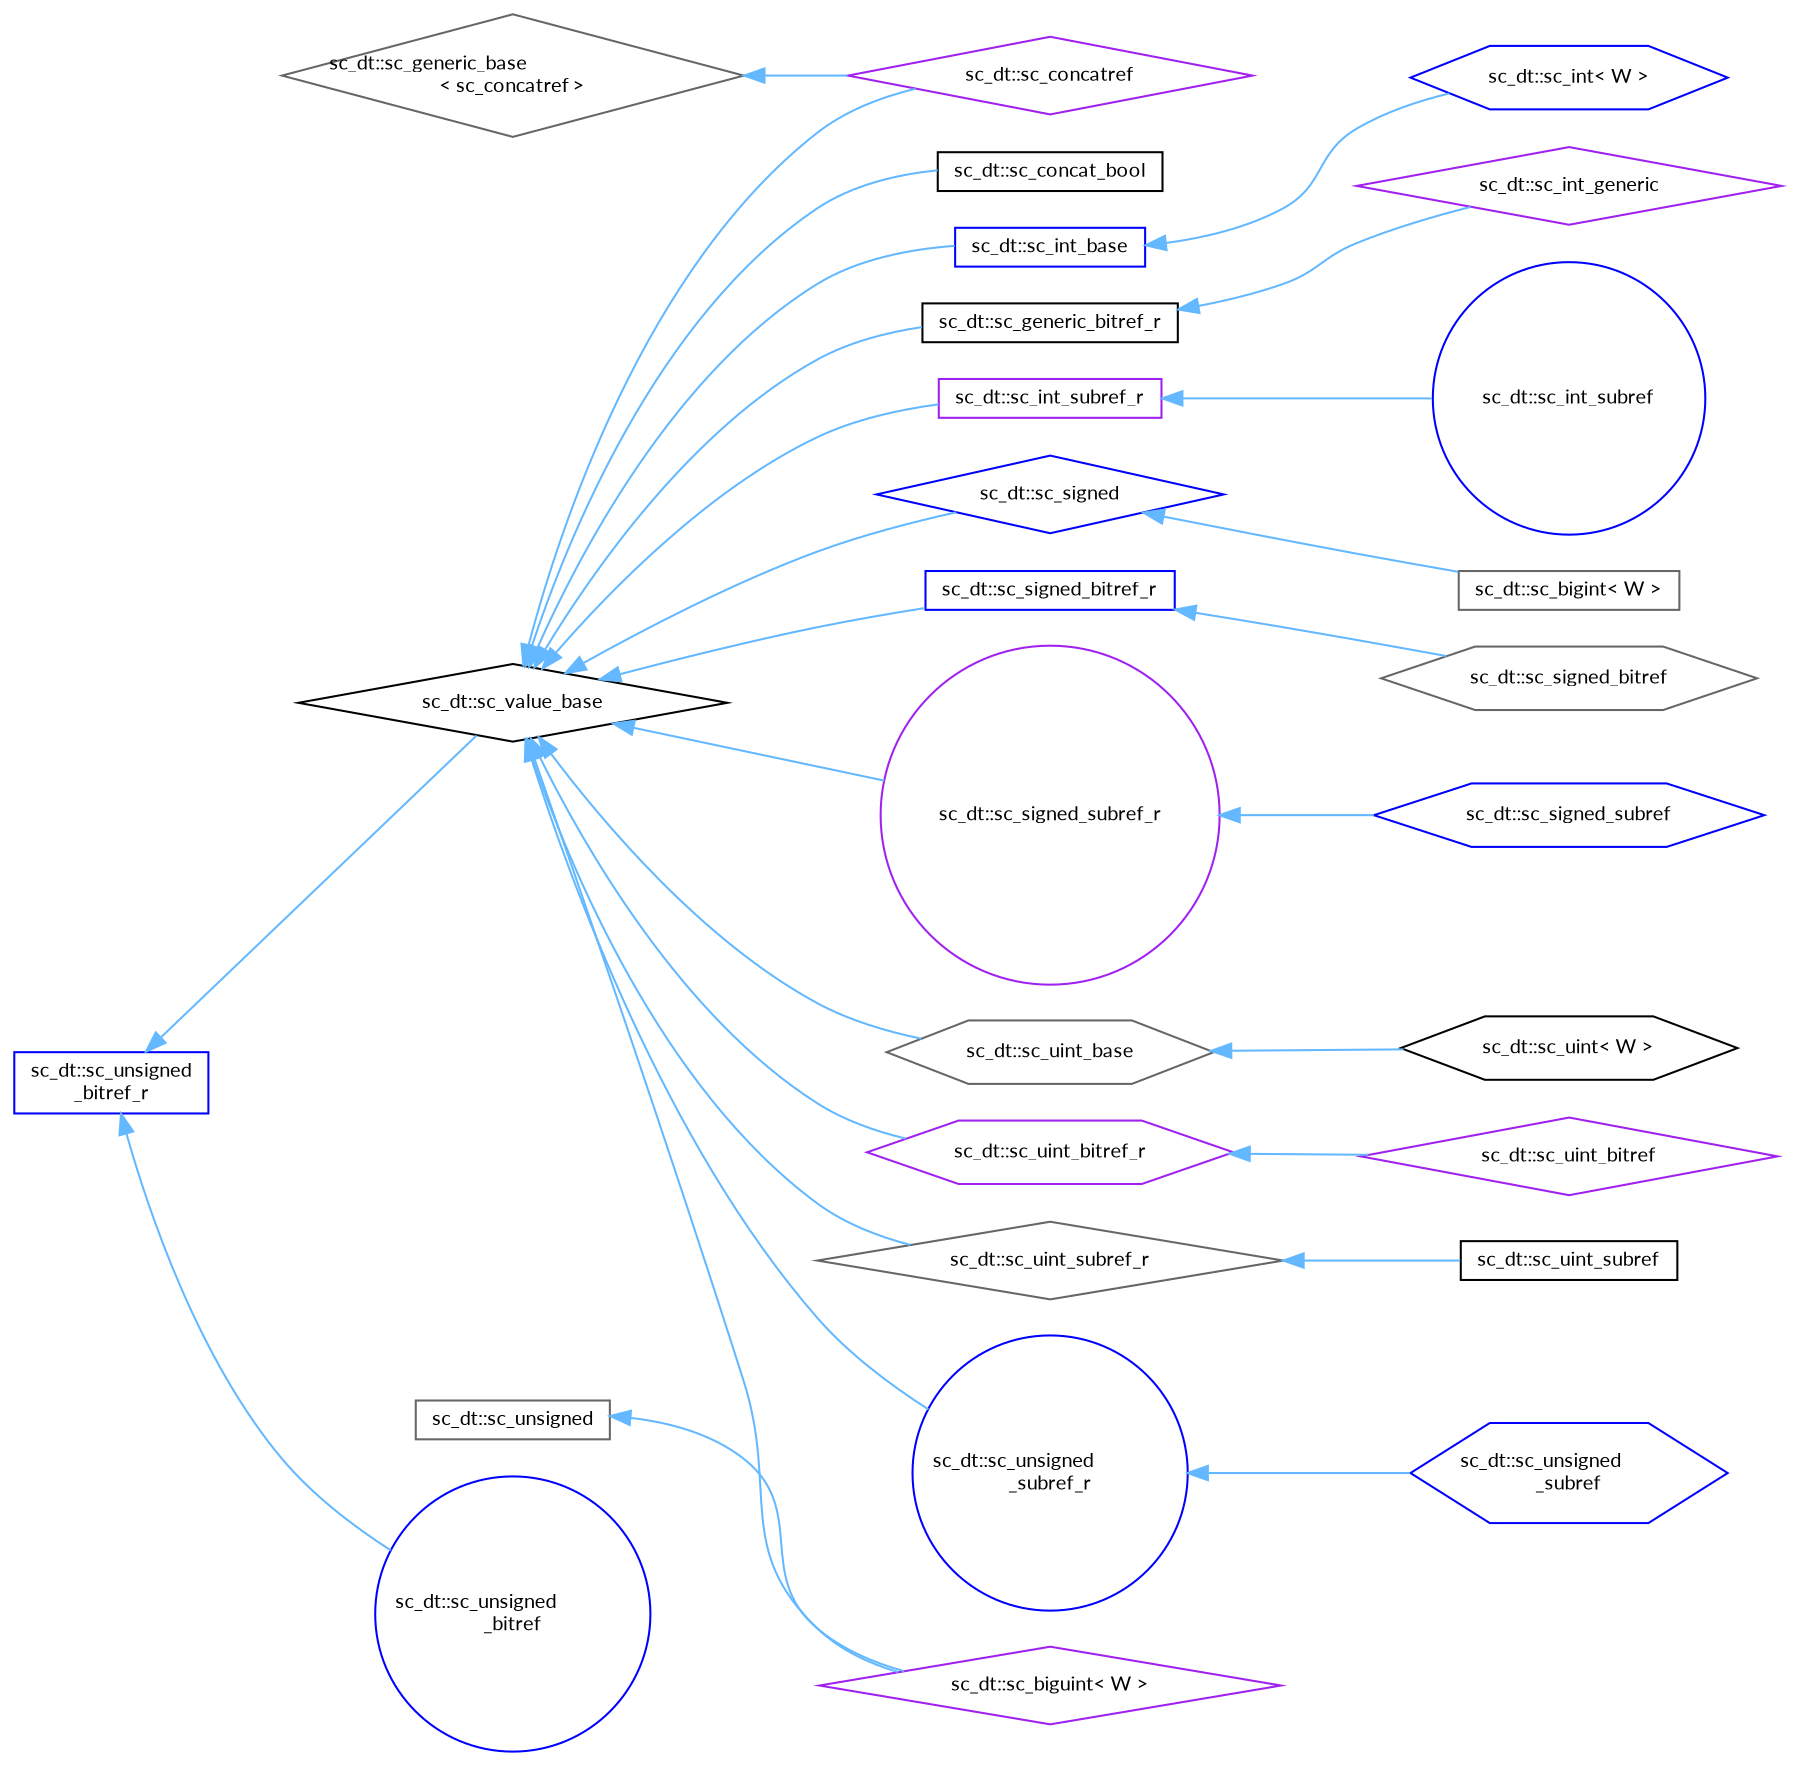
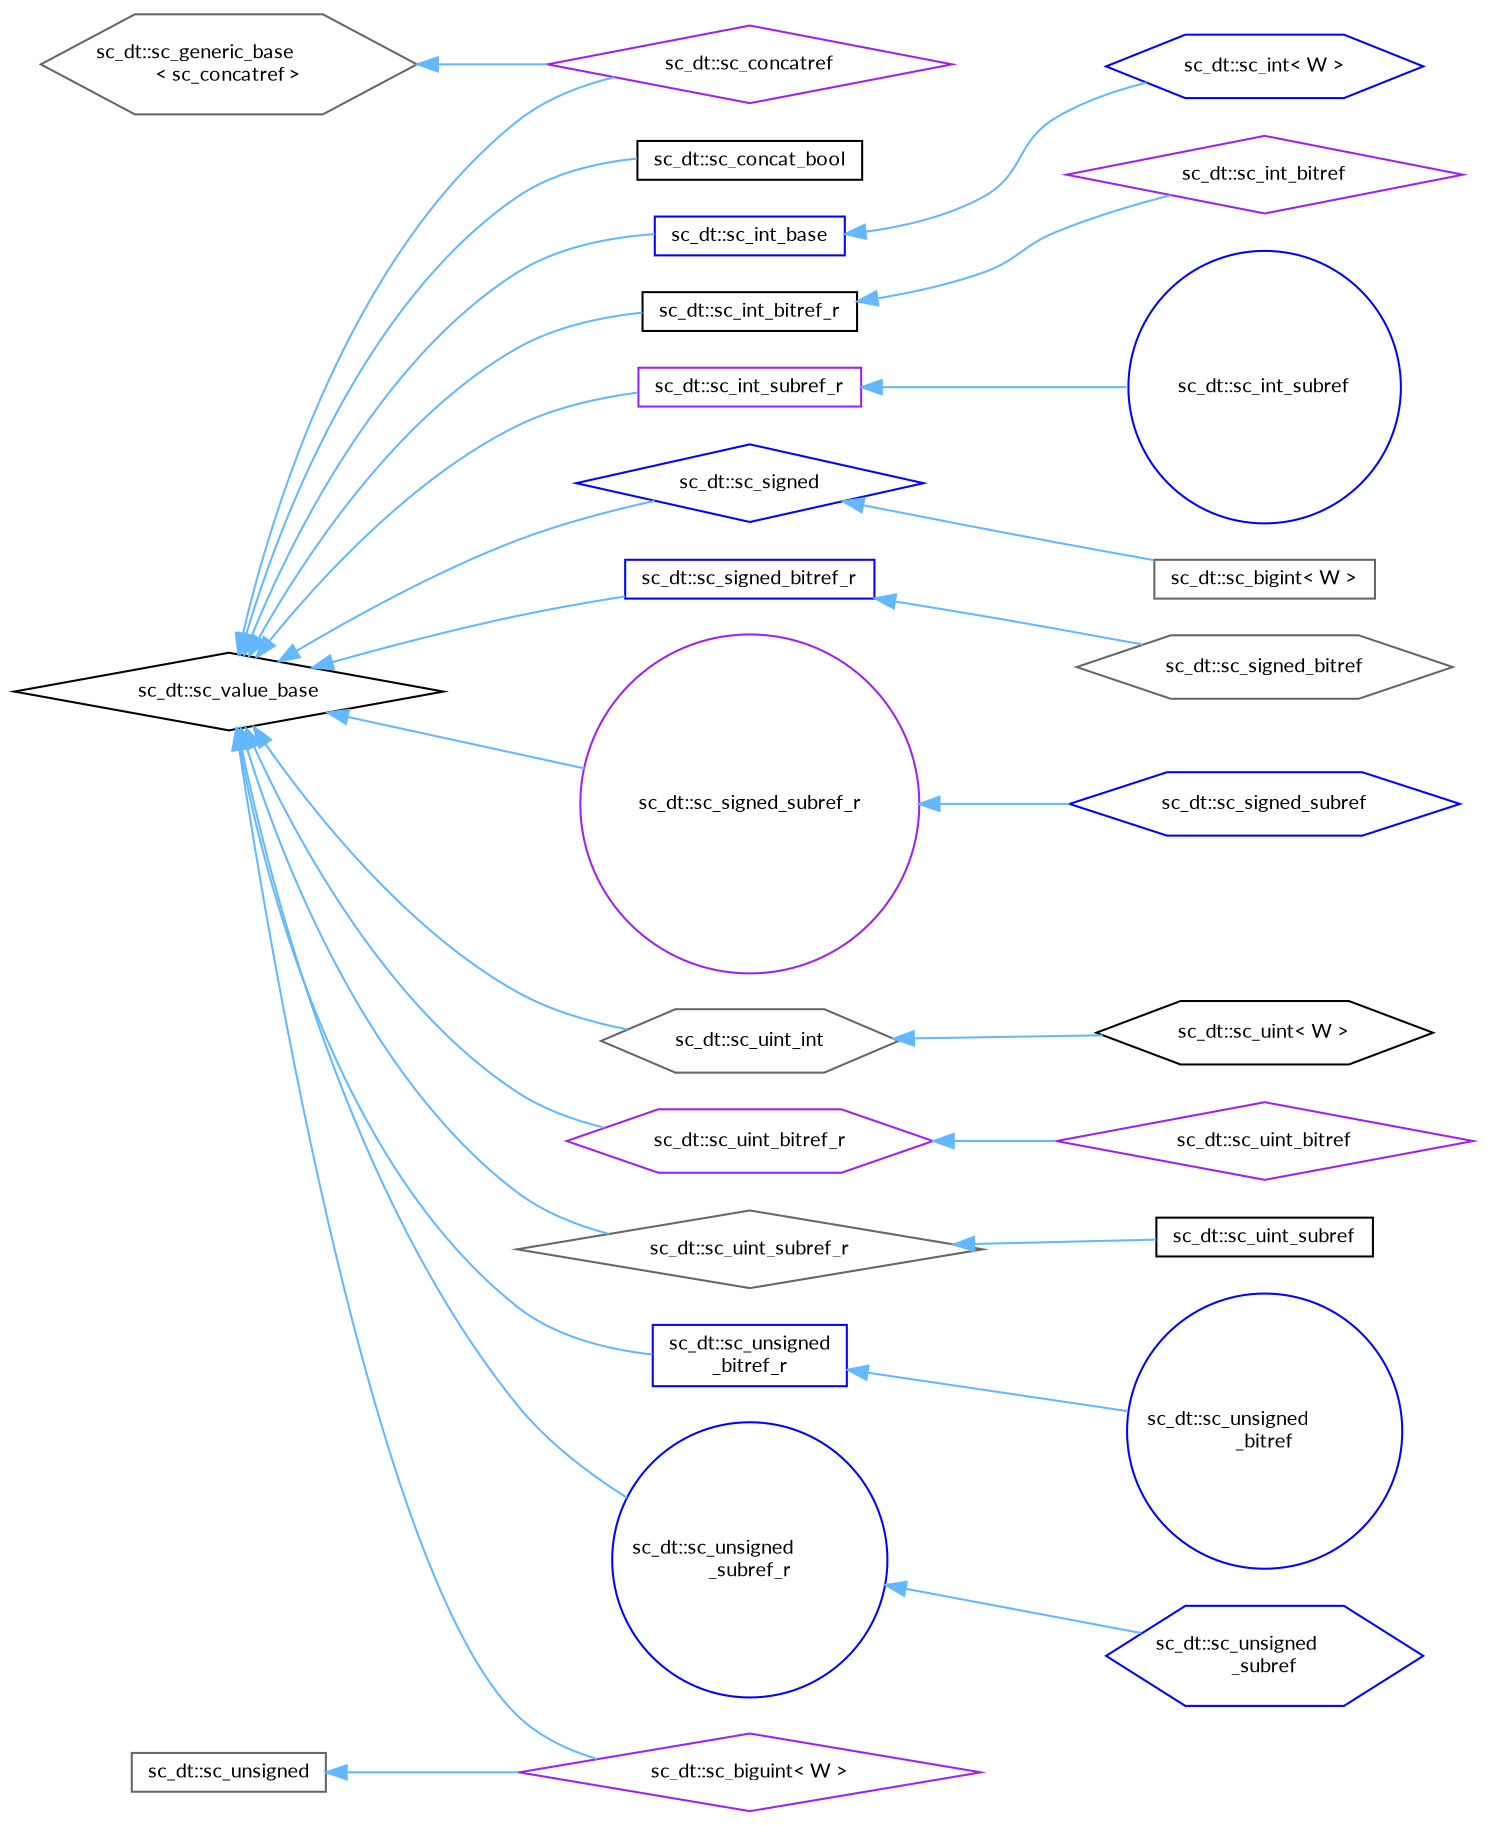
node "sc_dt::sc_generic_base < sc_concatref >": shape diamond -> hexagon
node "sc_dt::sc_int_generic": label "sc_dt::sc_int_generic" -> "sc_dt::sc_int_bitref"
node "sc_dt::sc_generic_bitref_r": label "sc_dt::sc_generic_bitref_r" -> "sc_dt::sc_int_bitref_r"
edge "sc_dt::sc_value_base" -> "sc_dt::sc_unsigned _bitref_r": reversed
node "sc_dt::sc_uint_base": label "sc_dt::sc_uint_base" -> "sc_dt::sc_uint_int"
